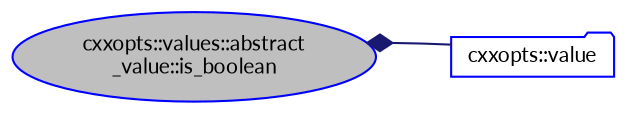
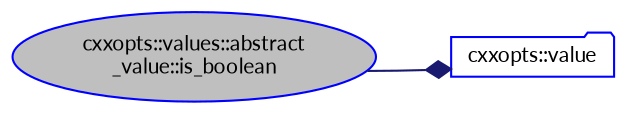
edge "cxxopts::value" -> "cxxopts::values::abstract _value::is_boolean": reversed
